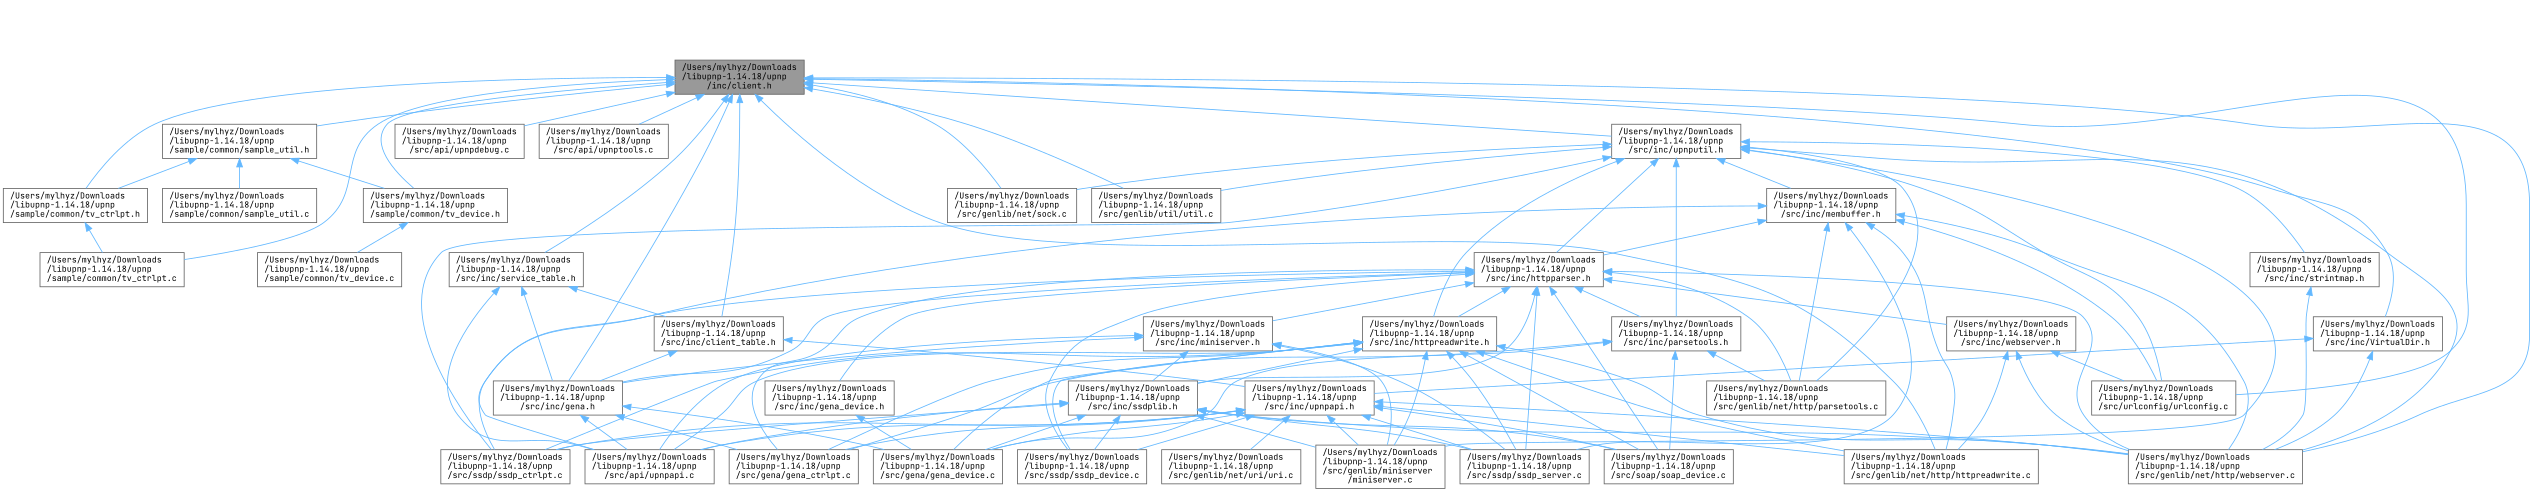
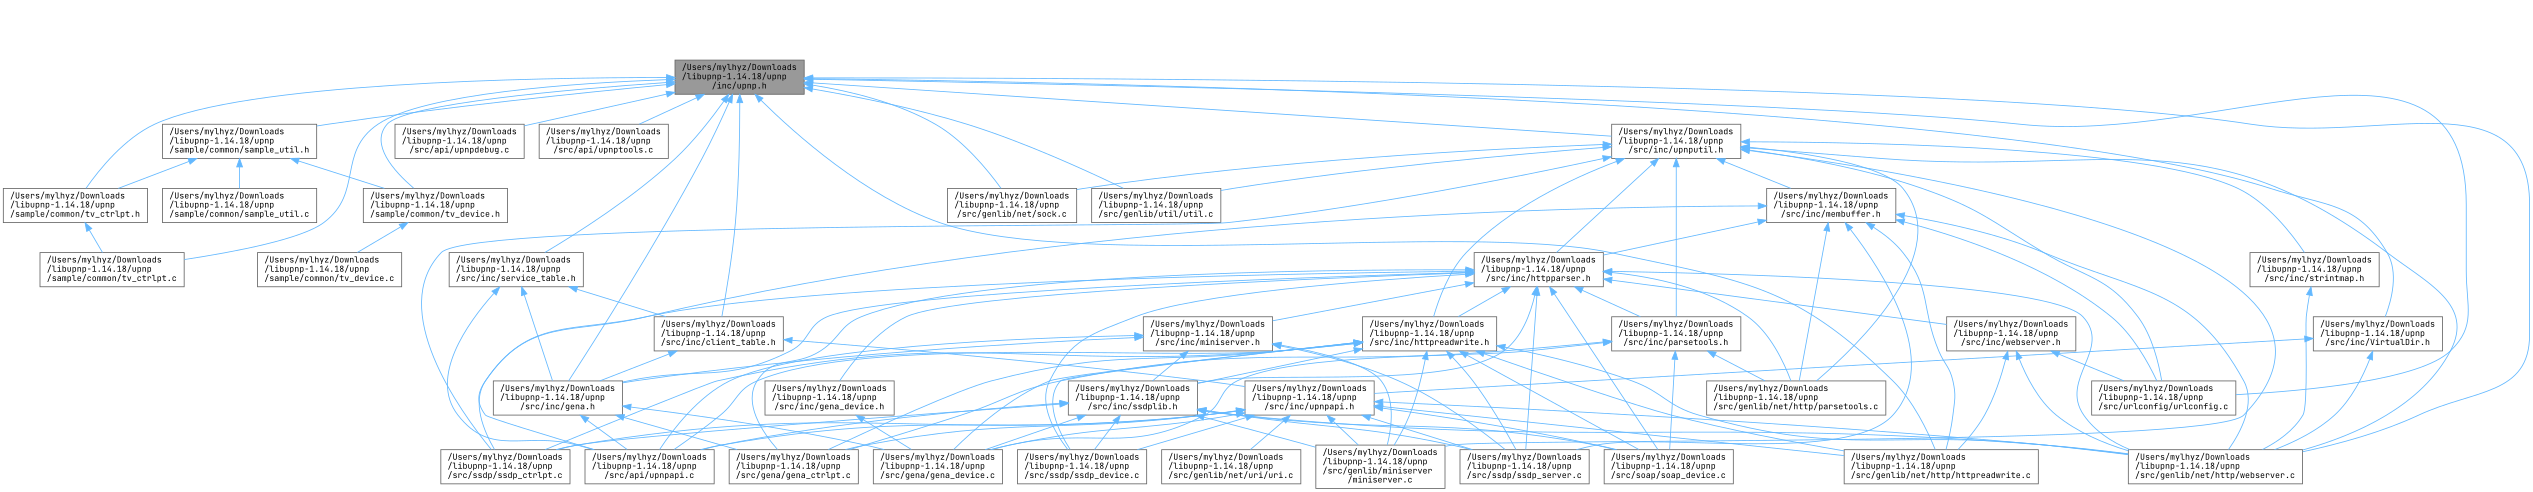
node "/Users/mylhyz/Downloads /libupnp-1.14.18/upnp /inc/client.h": label "/Users/mylhyz/Downloads /libupnp-1.14.18/upnp /inc/client.h" -> "/Users/mylhyz/Downloads /libupnp-1.14.18/upnp /inc/upnp.h"
